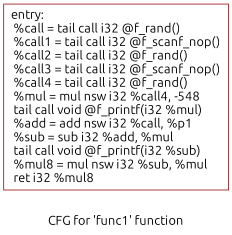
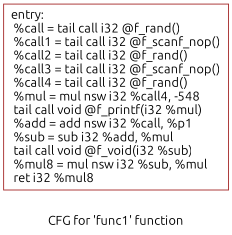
node "entry:": text "tail call void @f_printf(i32 %sub)" -> "tail call void @f_void(i32 %sub)"
